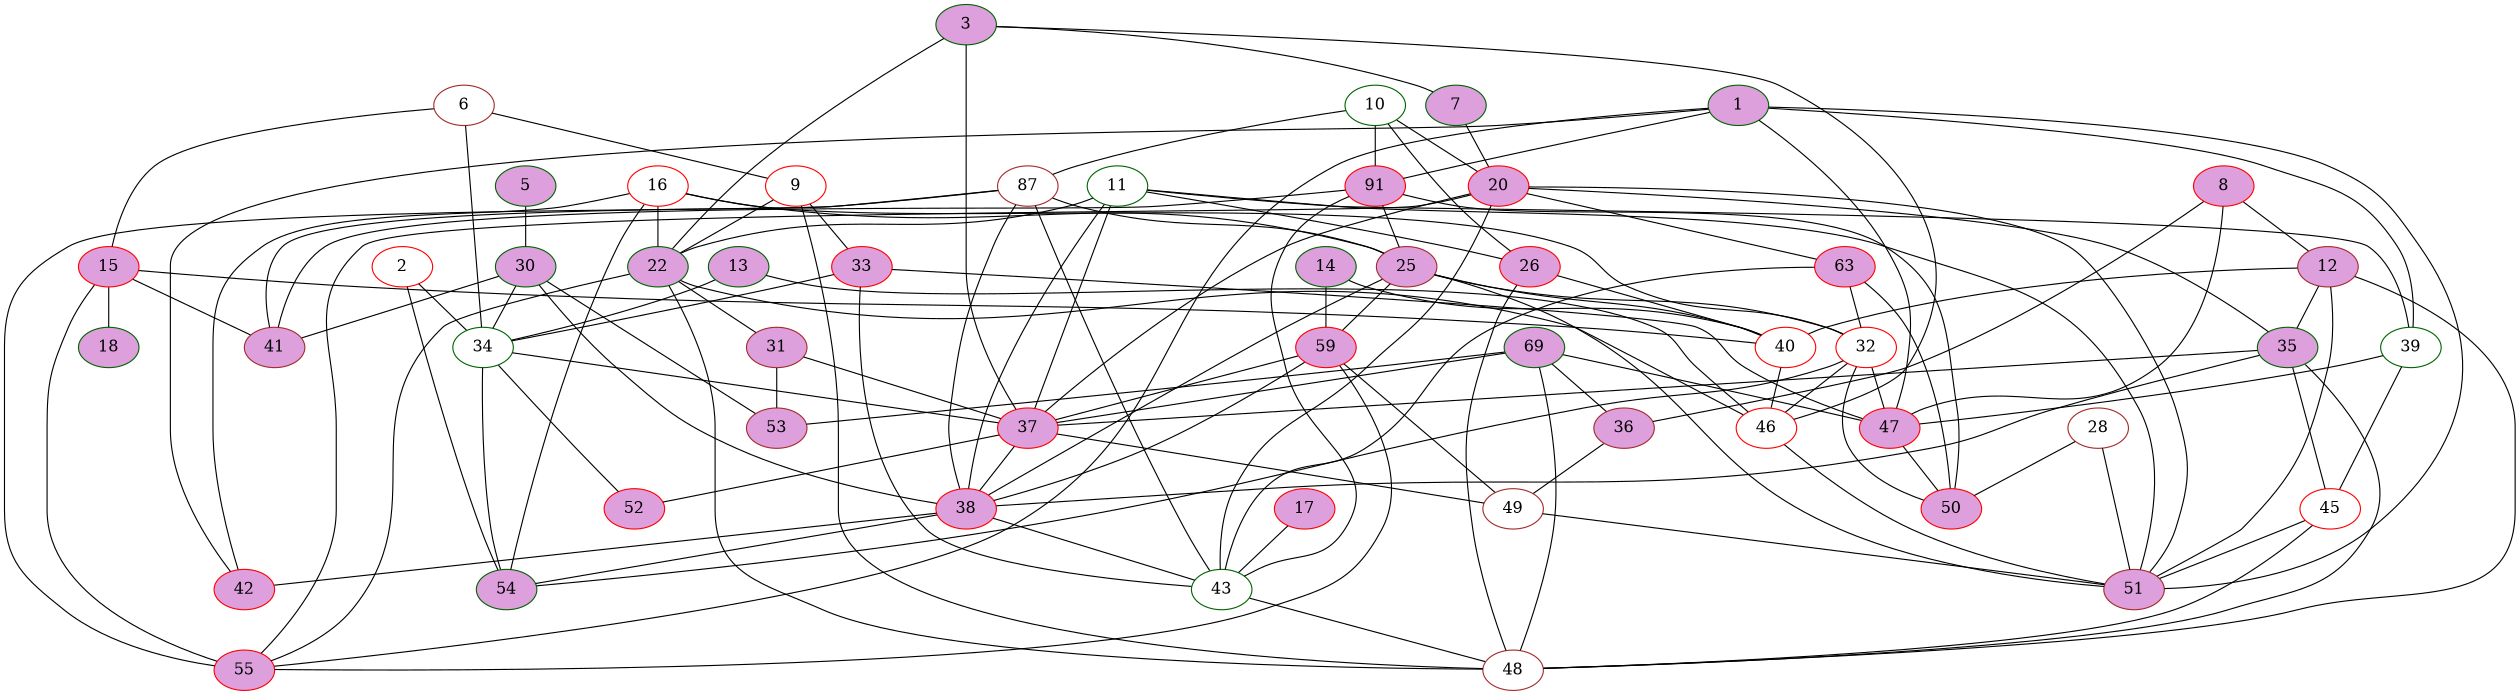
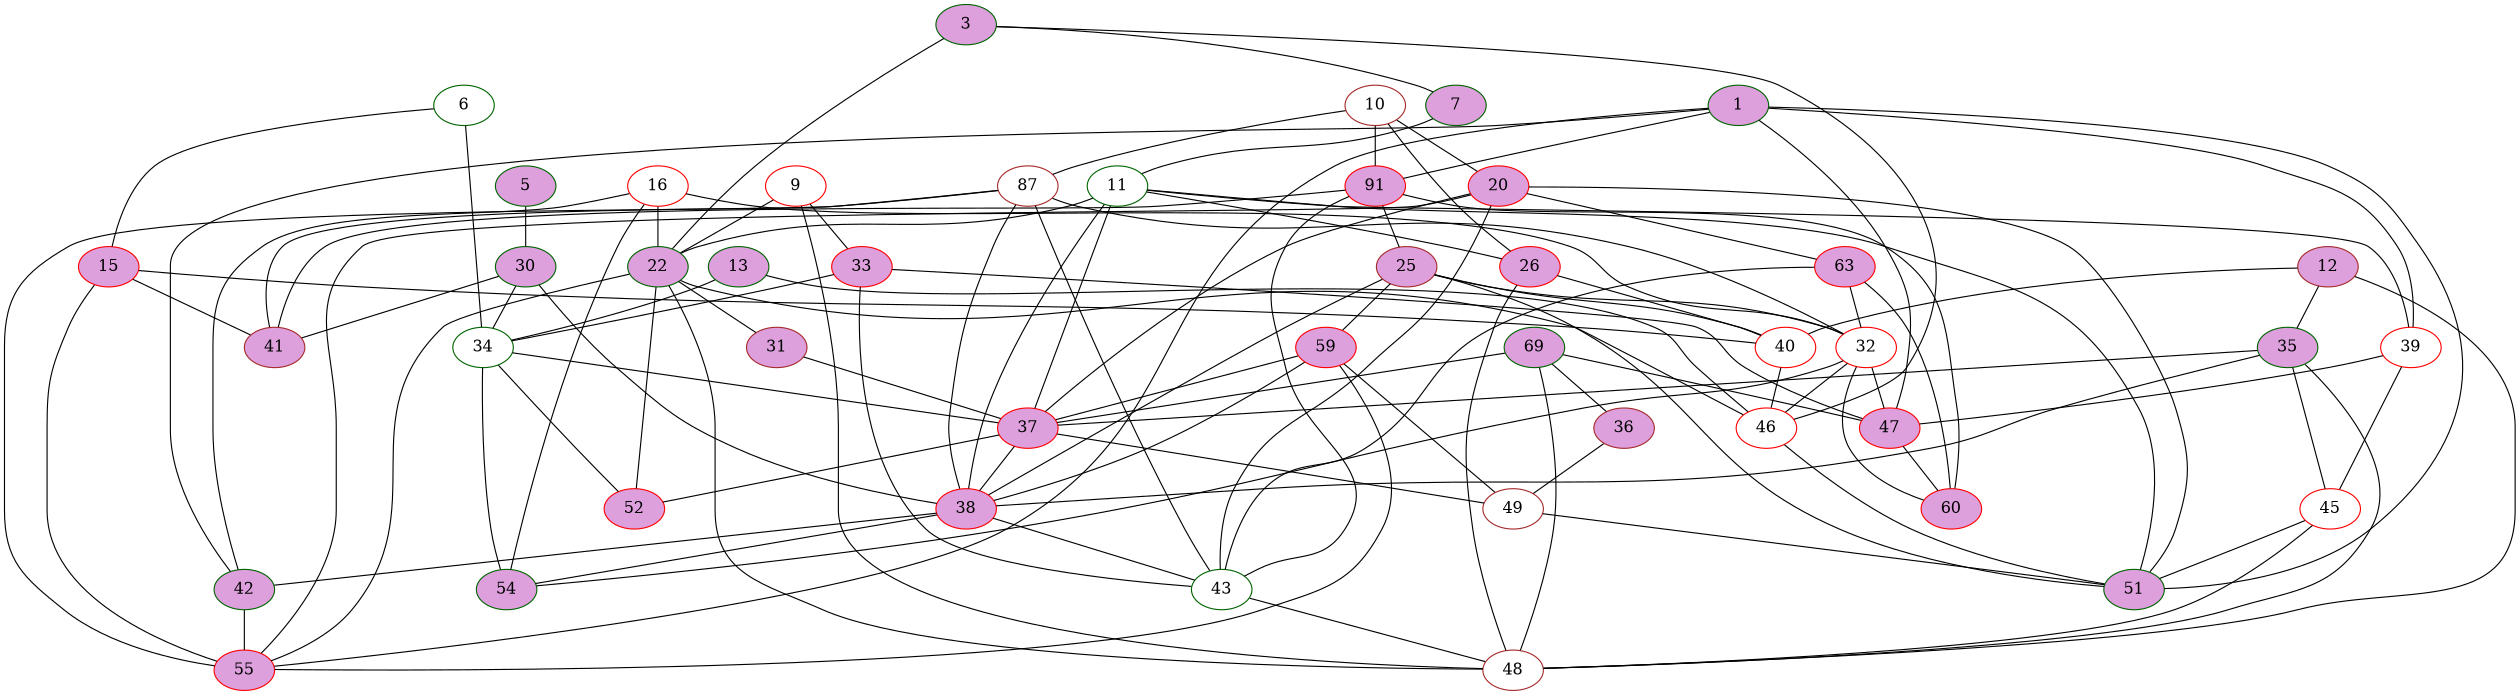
node "6": color brown -> darkgreen
node "10": color darkgreen -> brown
edge "6" -- "9": removed
edge "7" -- "20": now "7" -- "11"
node "8": removed
edge "20" -- "35": removed
edge "16" -- "25": removed
edge "87" -- "25": now "87" -- "32"
edge "3" -- "37": removed
node "2": removed
node "14": removed
node "18": removed
node "39": color darkgreen -> red
edge "22" -- "52": added
node "53": removed
node "28": removed
edge "12" -- "51": removed
node "17": removed
node "50": label "50" -> "60"
node "42": color red -> darkgreen
node "51": color brown -> darkgreen
edge "42" -- "55": added
